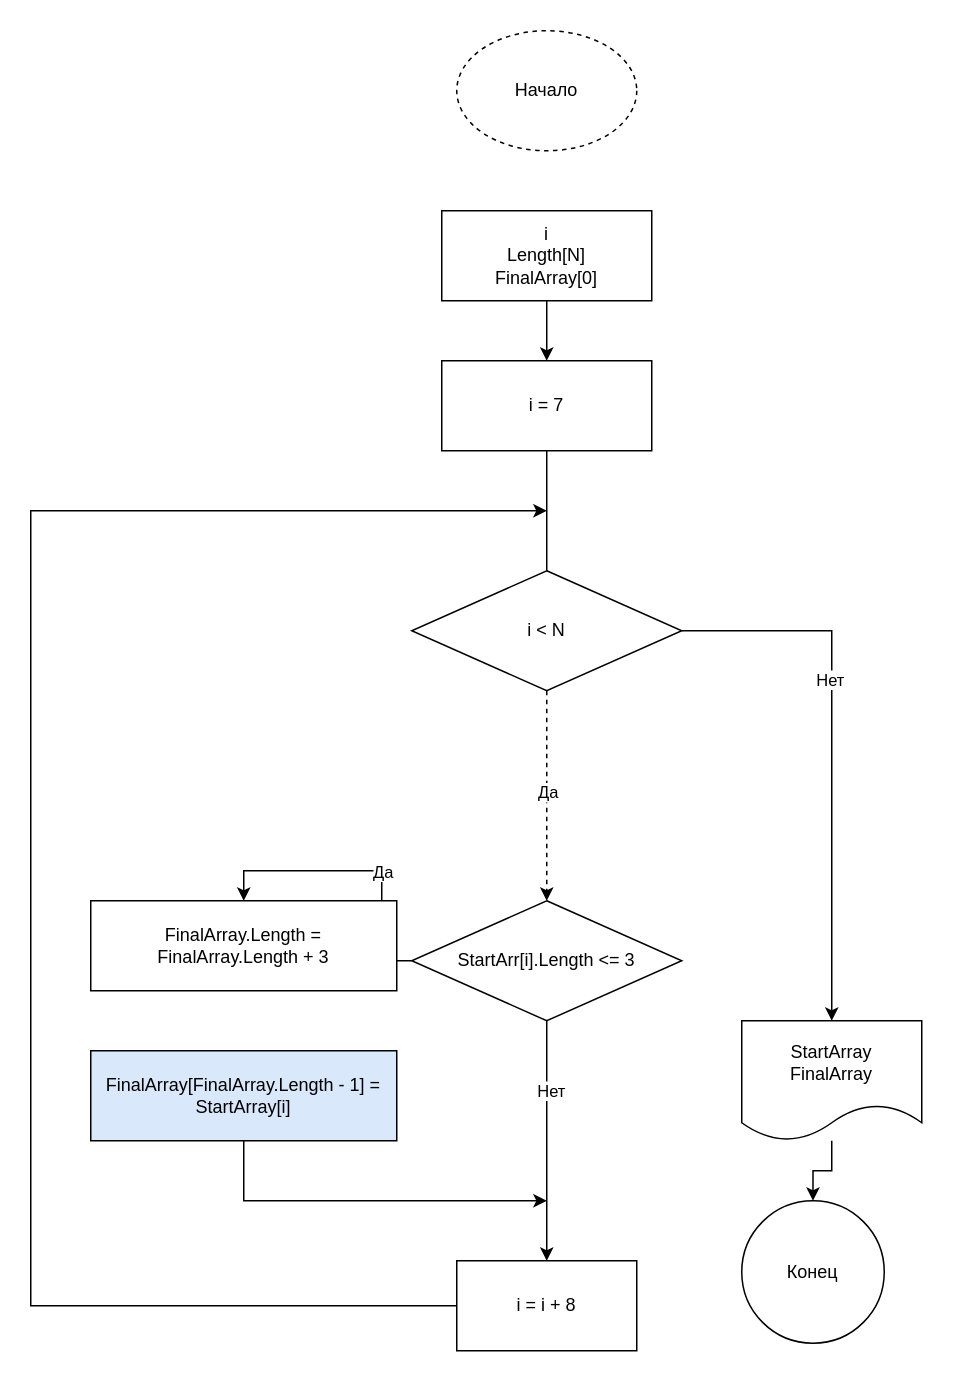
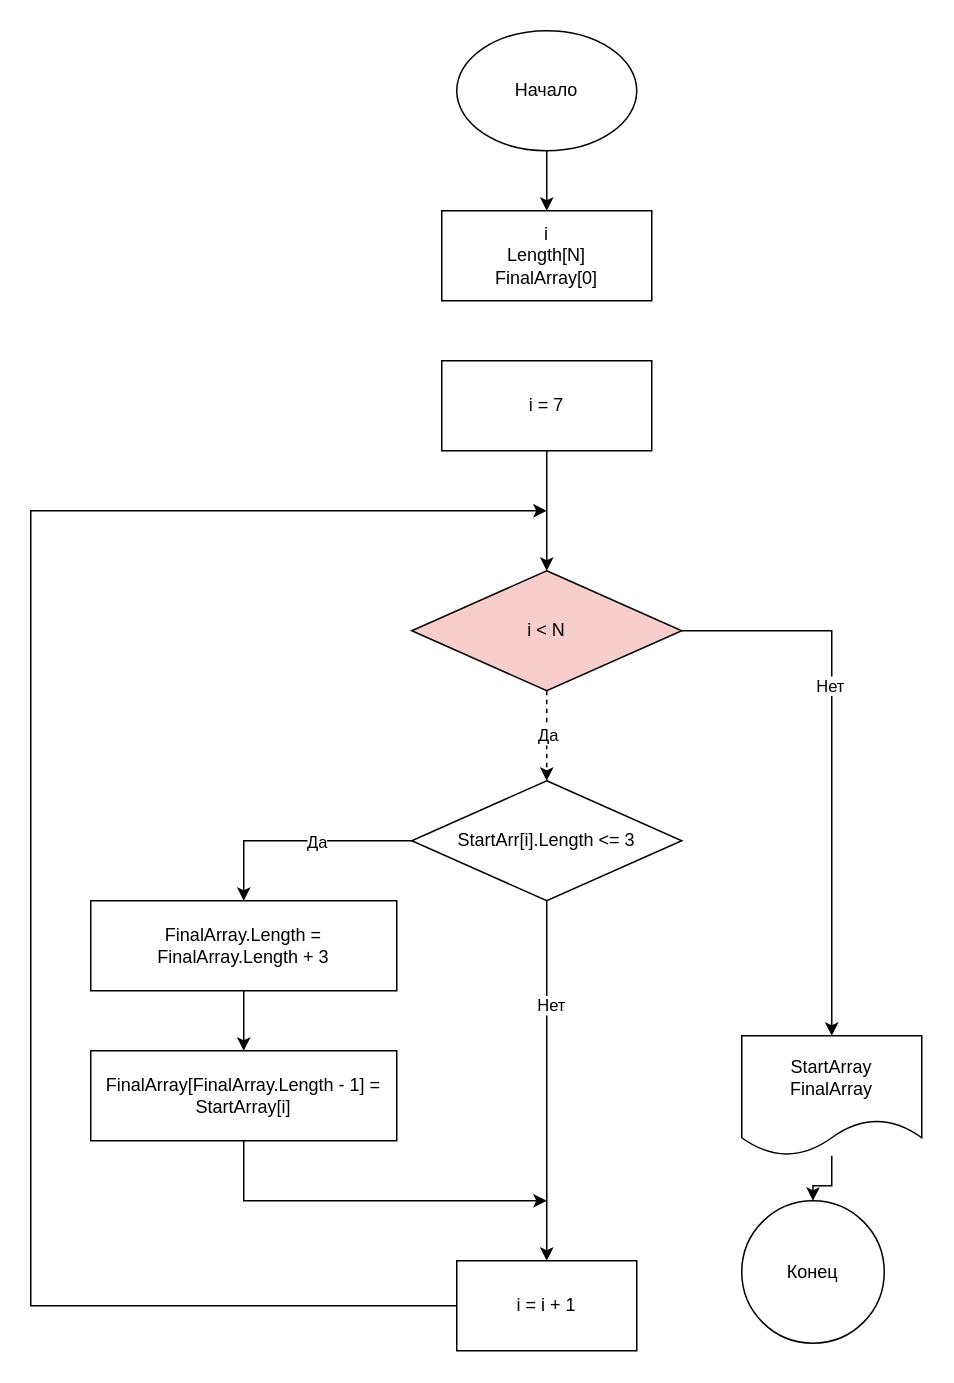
node "Начало": style dashed -> solid
edge "Начало" -> "i Length[N] FinalArray[0]": added
edge "i Length[N] FinalArray[0]" -> "i = 7": removed
edge "i = 7" -- "i < N": arrowhead none -> classic
node "i < N": fillcolor #ffffff -> #f8cecc
node "StartArr[i].Length <= 3": moved (547, 961) -> (547, 841)
edge "FinalArray.Length = FinalArray.Length + 3" -> "FinalArray[FinalArray.Length - 1] = StartArray[i]": added
node "StartArrayFinalArray": moved (832, 1081) -> (832, 1096)
node "FinalArray[FinalArray.Length - 1] = StartArray[i]": fillcolor #dae8fc -> #ffffff
node "i = i + 8": label "i = i + 8" -> "i = i + 1"
